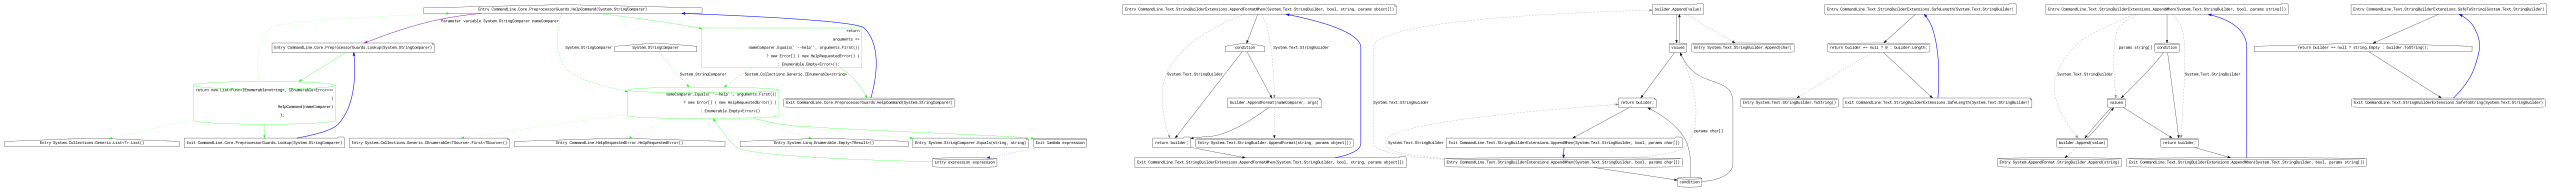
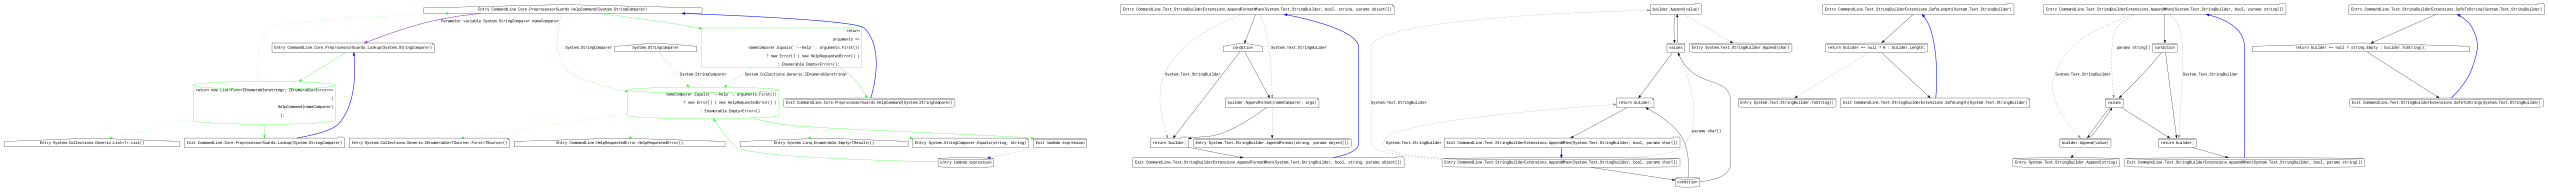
node "Entry expression expression": label "Entry expression expression" -> "Entry lambda expression"
node "Entry System.AppendFormat.StringBuilder.Append(string)": label "Entry System.AppendFormat.StringBuilder.Append(string)" -> "Entry System.Text.StringBuilder.Append(string)"
